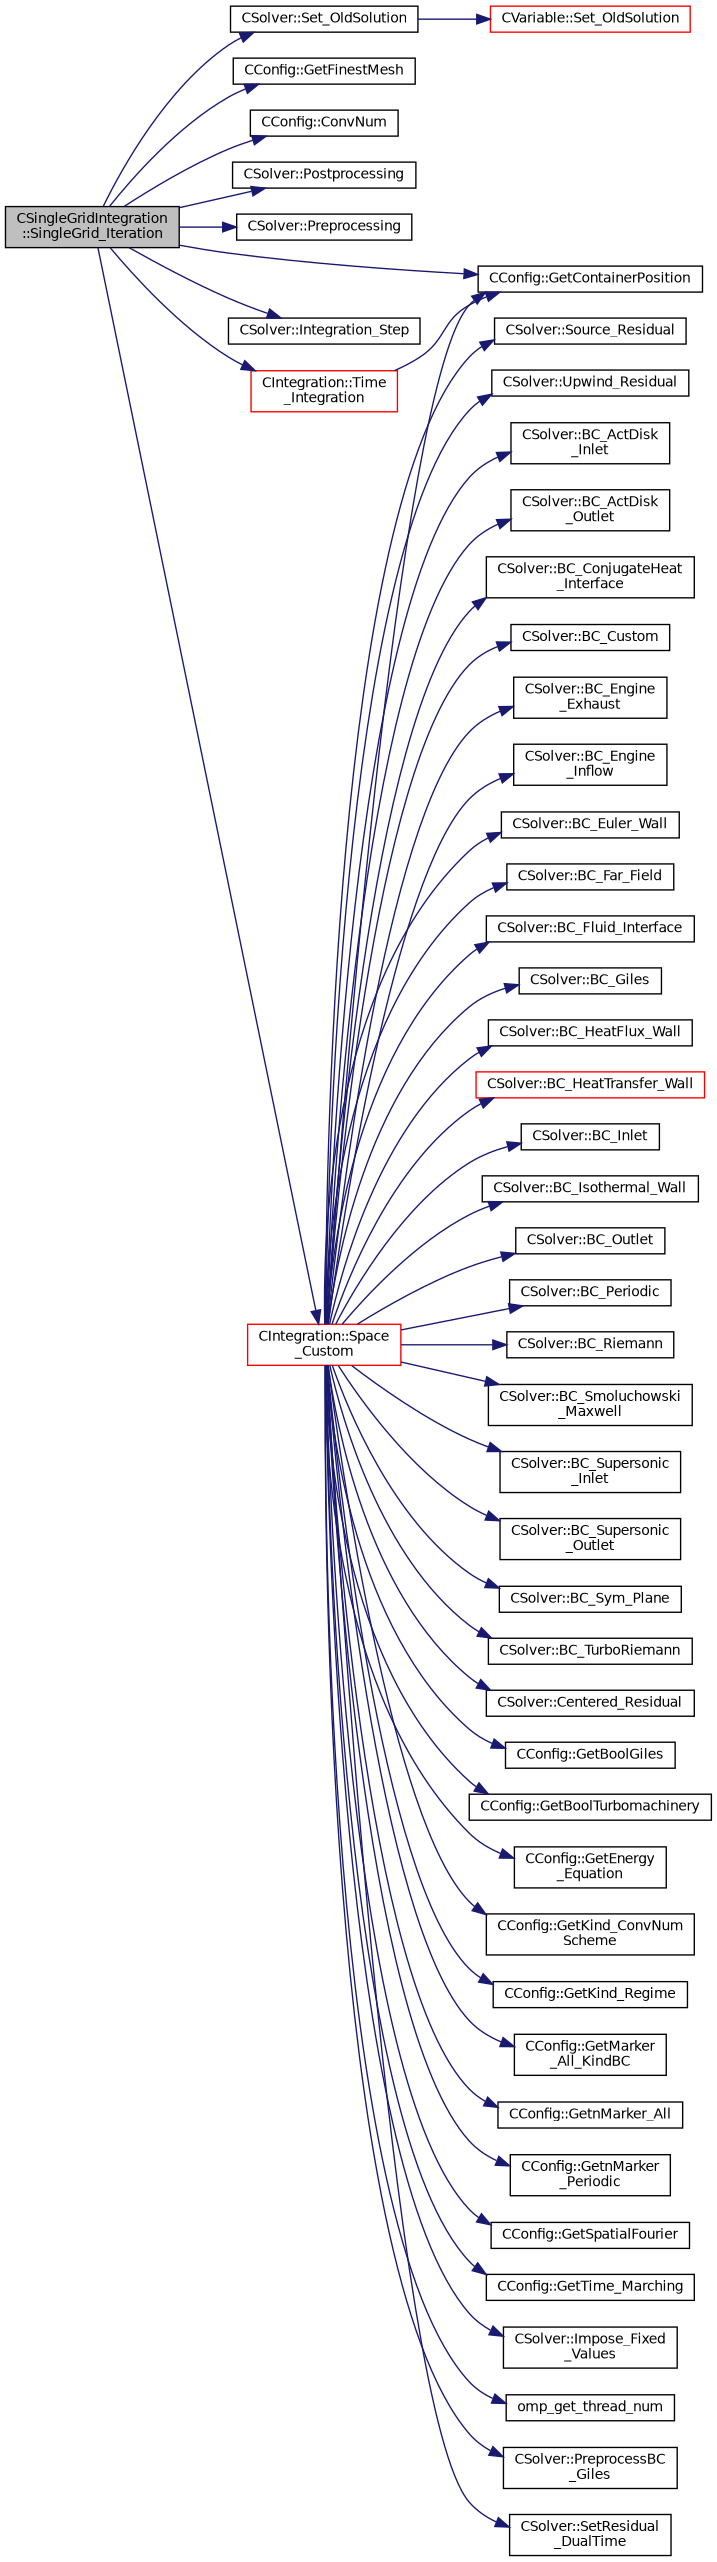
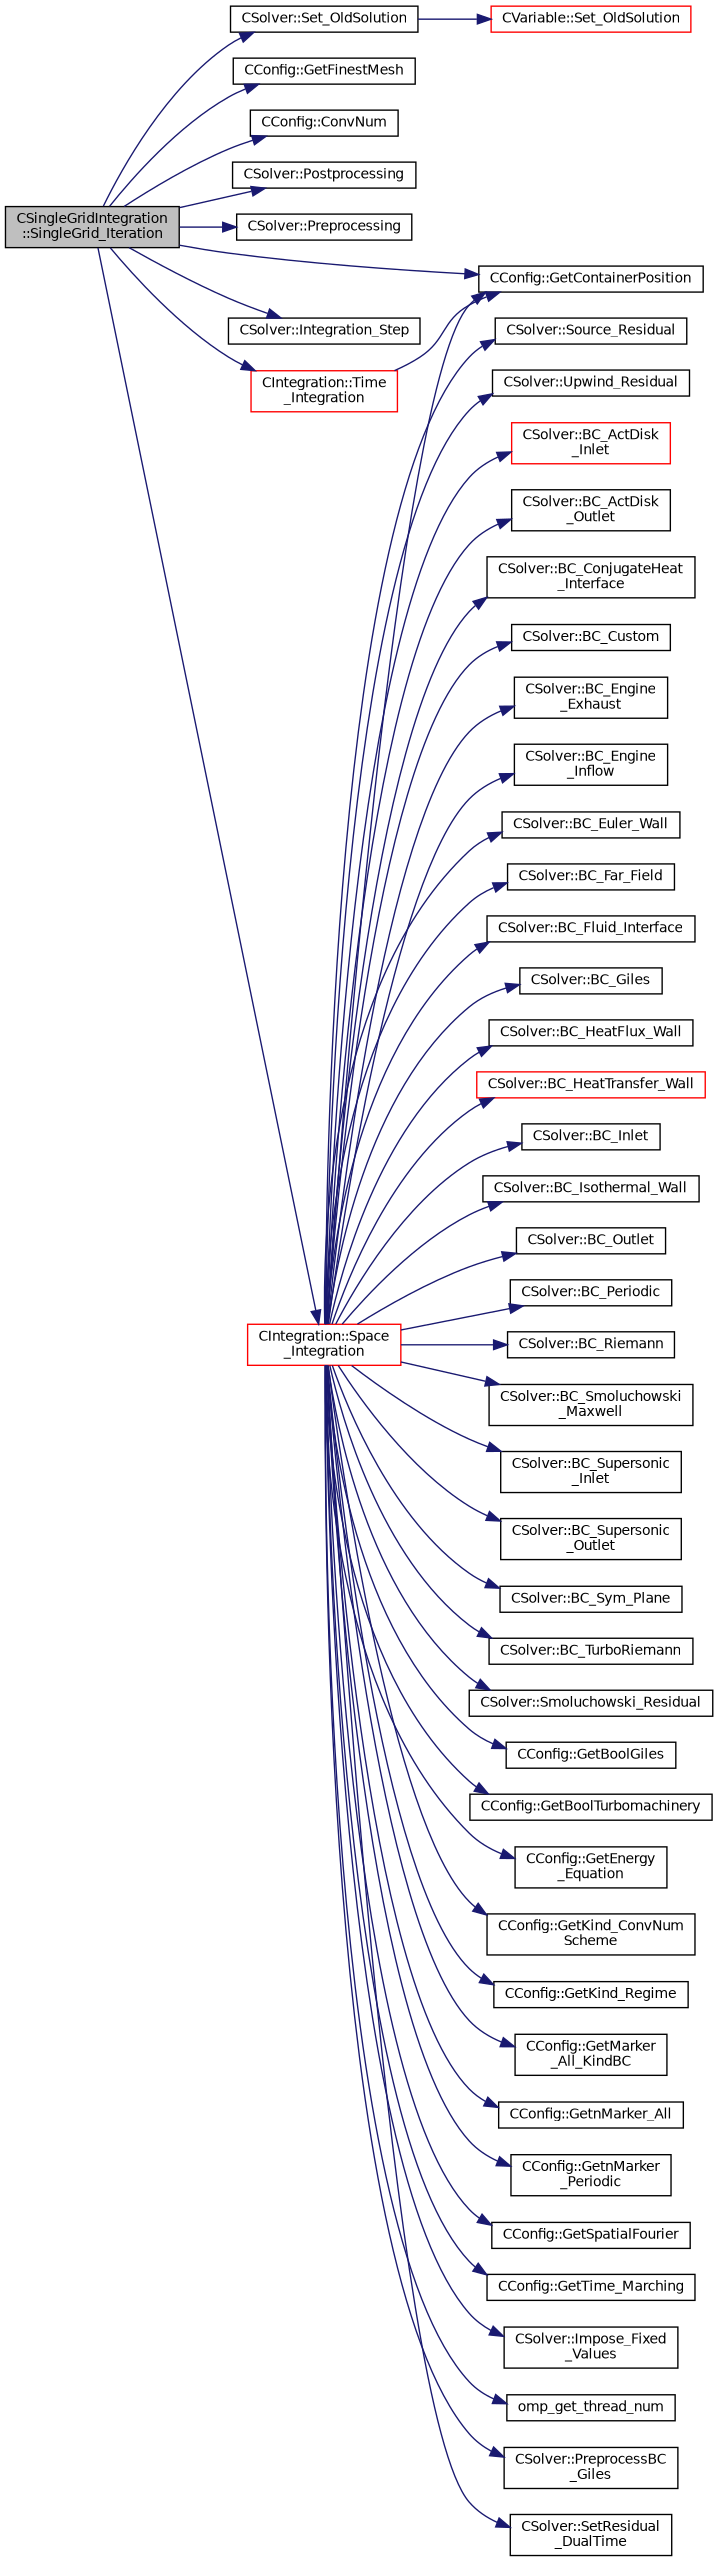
node "CSolver::BC_ActDisk _Inlet": color black -> red
node "CIntegration::Space _Custom": label "CIntegration::Space _Custom" -> "CIntegration::Space _Integration"
node "CSolver::Centered_Residual": label "CSolver::Centered_Residual" -> "CSolver::Smoluchowski_Residual"
